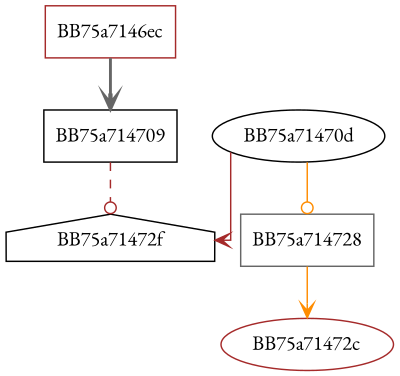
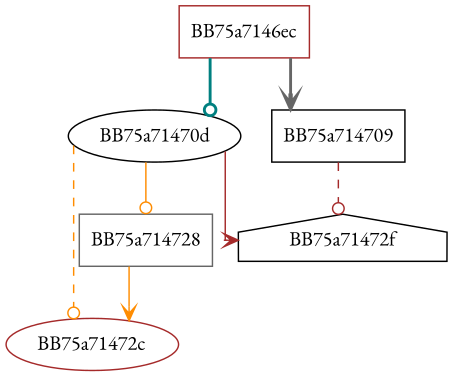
edge "BB75a7146ec" -> "BB75a71470d": added
edge "BB75a71470d" -> "BB75a71472c": added
